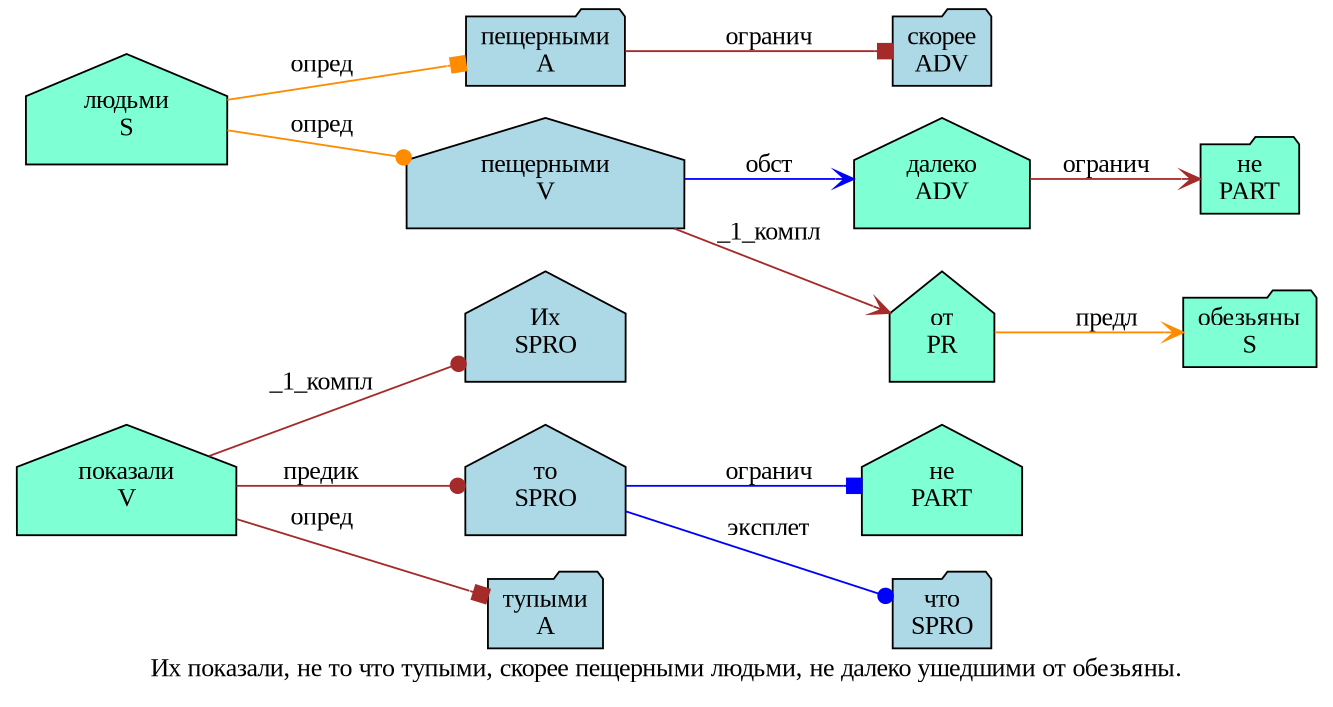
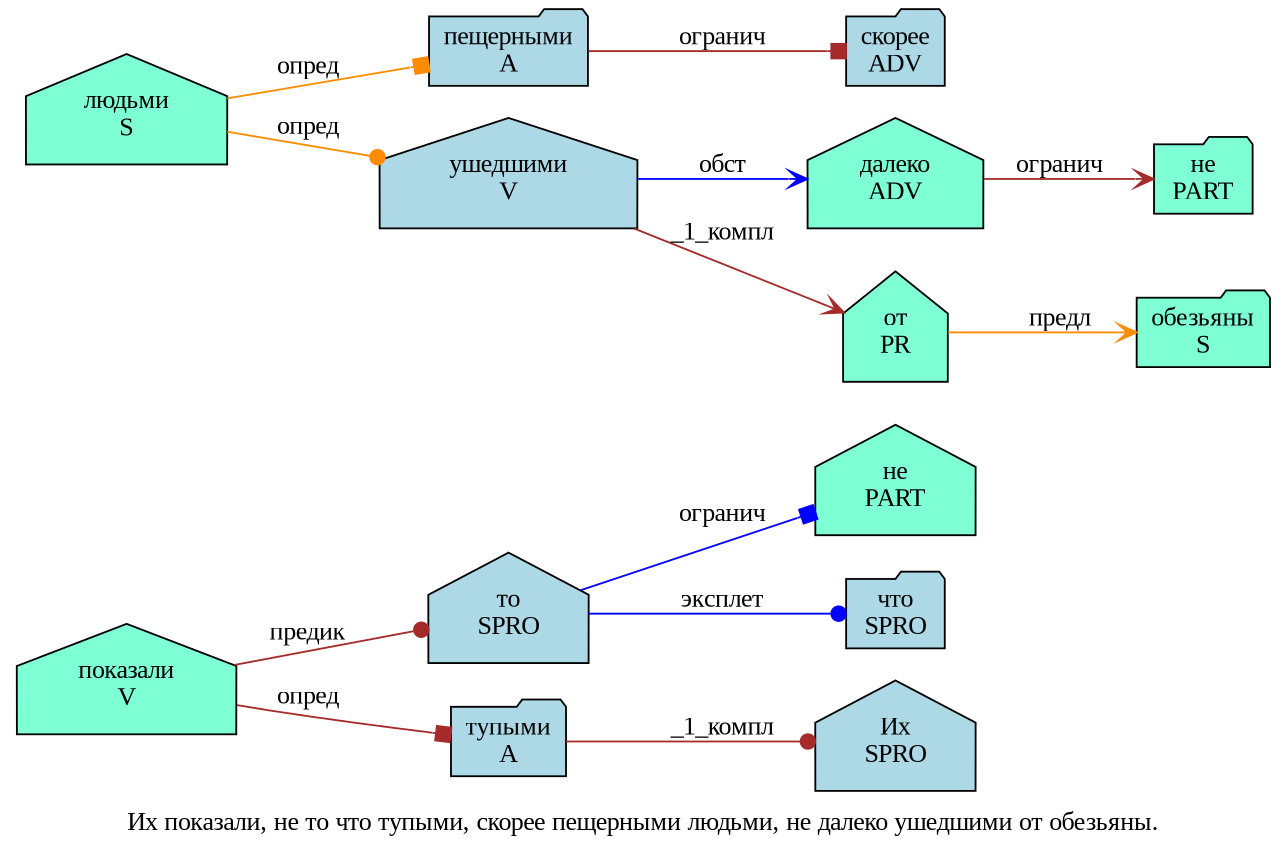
node "пещерными V": label "пещерными V" -> "ушедшими V"
edge "показали V" -> "Их SPRO": now "тупыми A" -> "Их SPRO"
